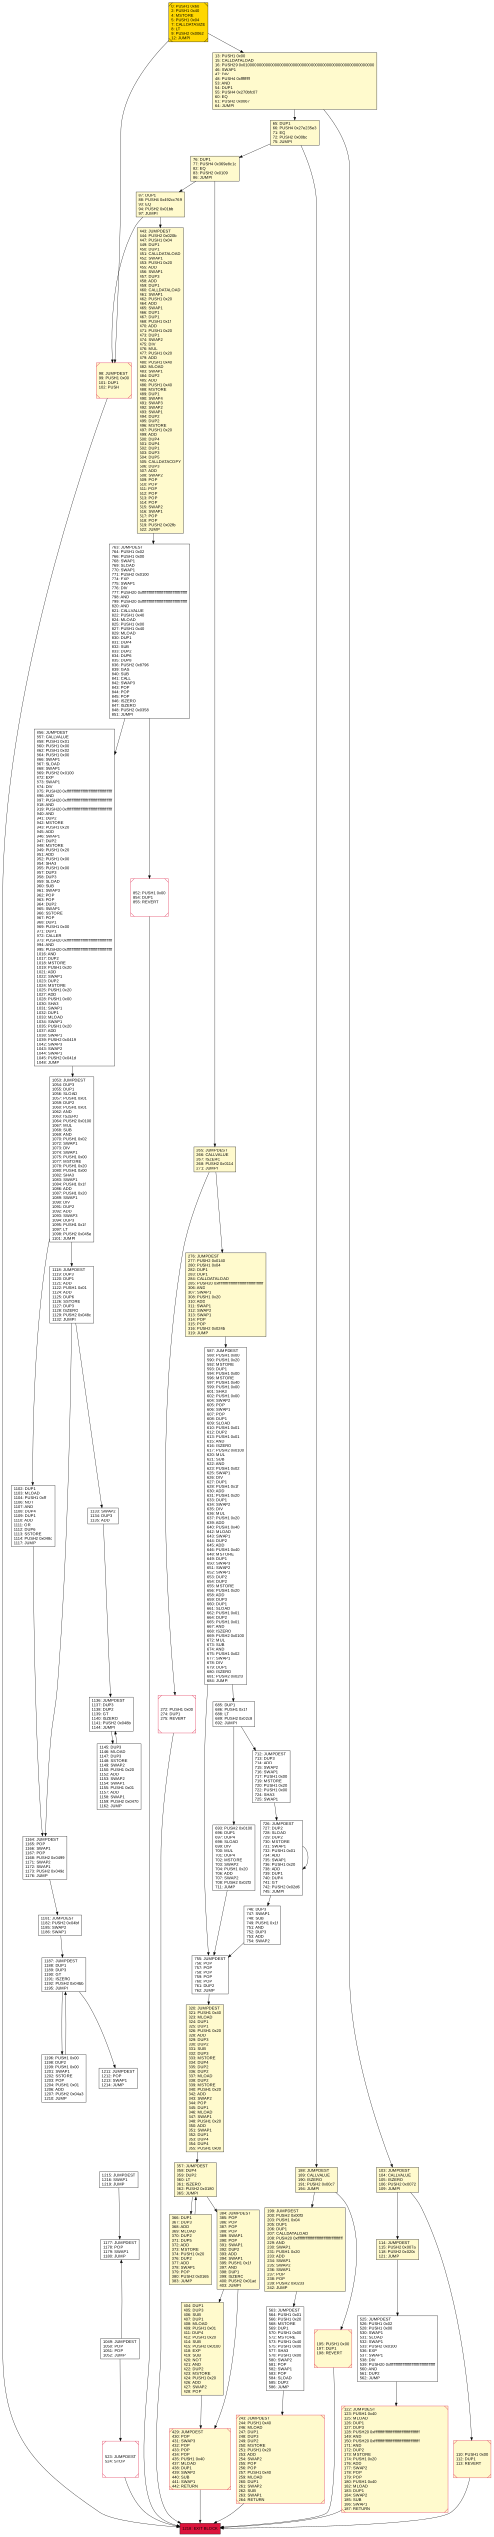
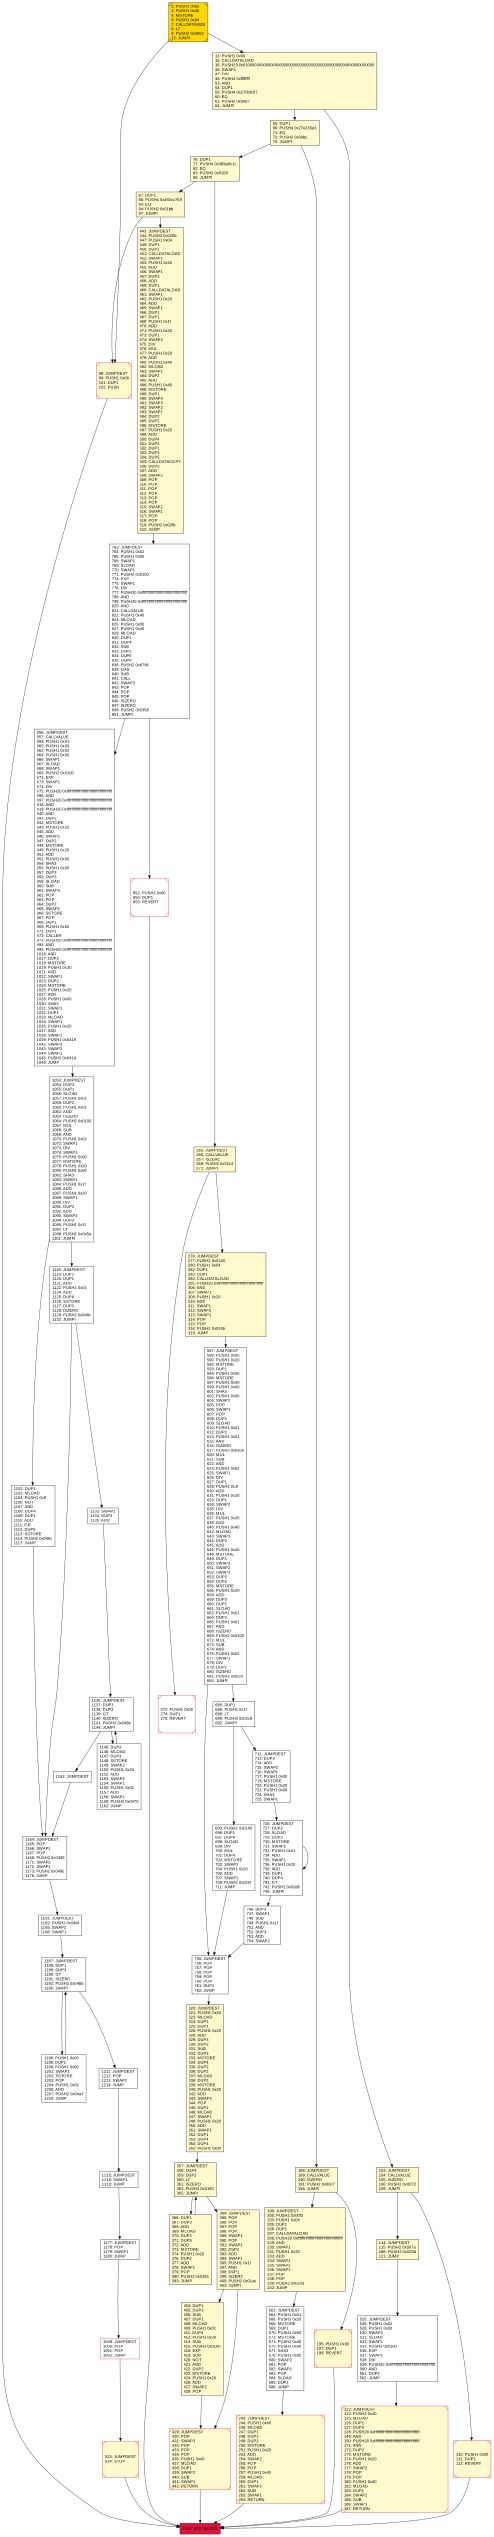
node "1163: JUMPDEST": added
edge "1211: JUMPDEST 1212: POP 1213: SWAP1 1214: JUMP" -> "1215: JUMPDEST 1216: SWAP1 1219: JUMP": added
edge "272: PUSH1 0x00 274: DUP1 275: REVERT" -> "1218: EXIT BLOCK": removed
node "114: JUMPDEST 115: PUSH2 0x007a 118: PUSH2 0x020d 121: JUMP": label "114: JUMPDEST 115: PUSH2 0x007a 118: PUSH2 0x020d 121: JUMP" -> "114: JUMPDEST 115: PUSH2 0x007a 188: PUSH2 0x020d 121: JUMP"
edge "1049: JUMPDEST 1050: POP 1051: POP 1052: JUMP" -> "1177: JUMPDEST 1178: POP 1179: SWAP1 1180: JUMP": reversed
node "1049: JUMPDEST 1050: POP 1051: POP 1052: JUMP": color black -> crimson
node "523: JUMPDEST 524: STOP": fillcolor white -> lemonchiffon
